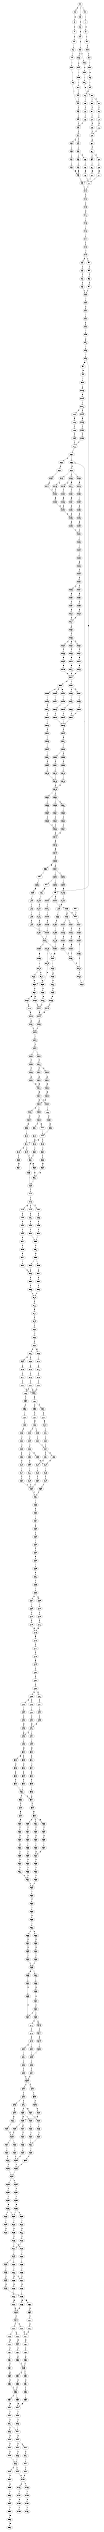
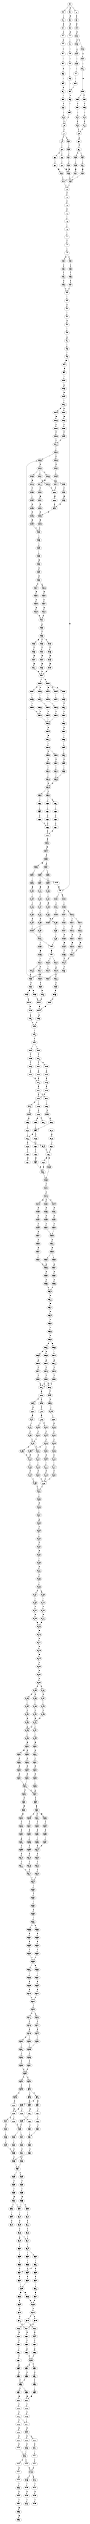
edge "S103" -> "S112": now "S103" -> "S107"
edge "S143" -> "S137": reversed
edge "S572" -> "S571": reversed
